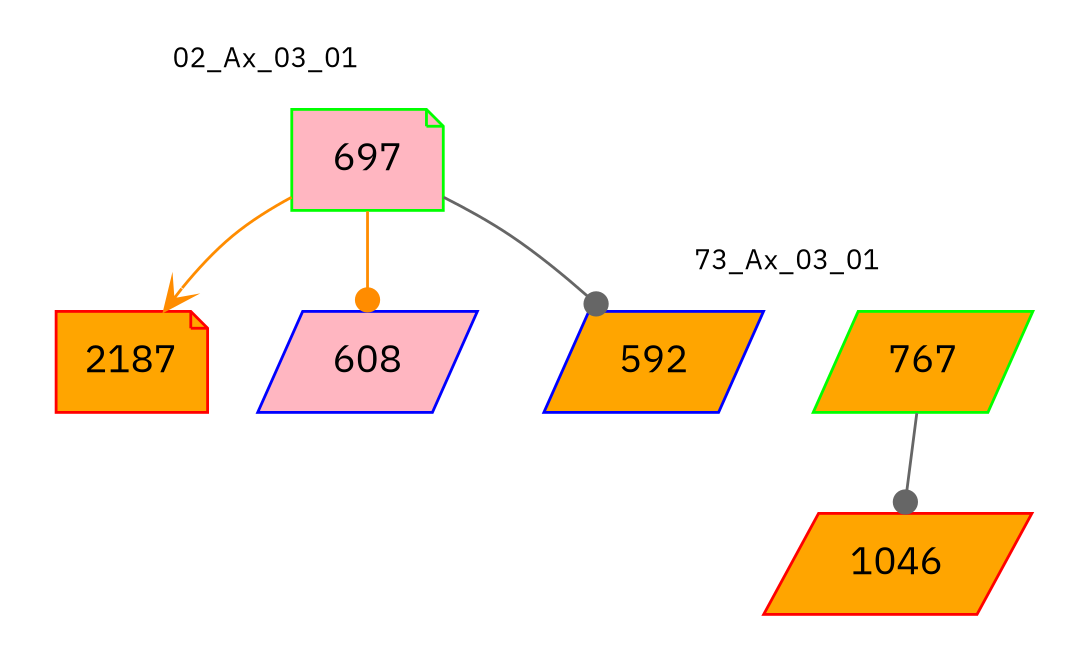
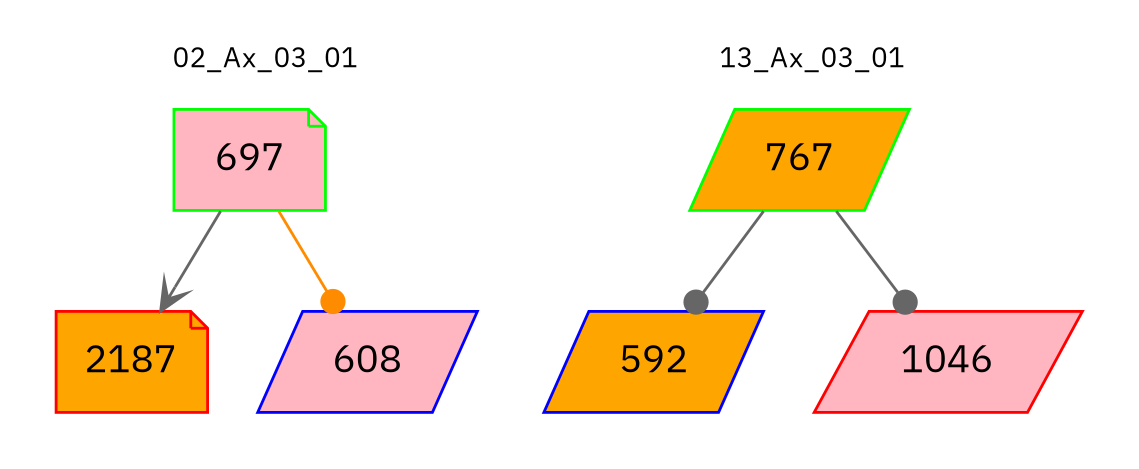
edge "697" -> "2187": color darkorange -> gray40
edge "697" -> "592": now "767" -> "592"
cluster "73_Ax_03_01": label "73_Ax_03_01" -> "13_Ax_03_01"
node "1046": fillcolor orange -> lightpink
